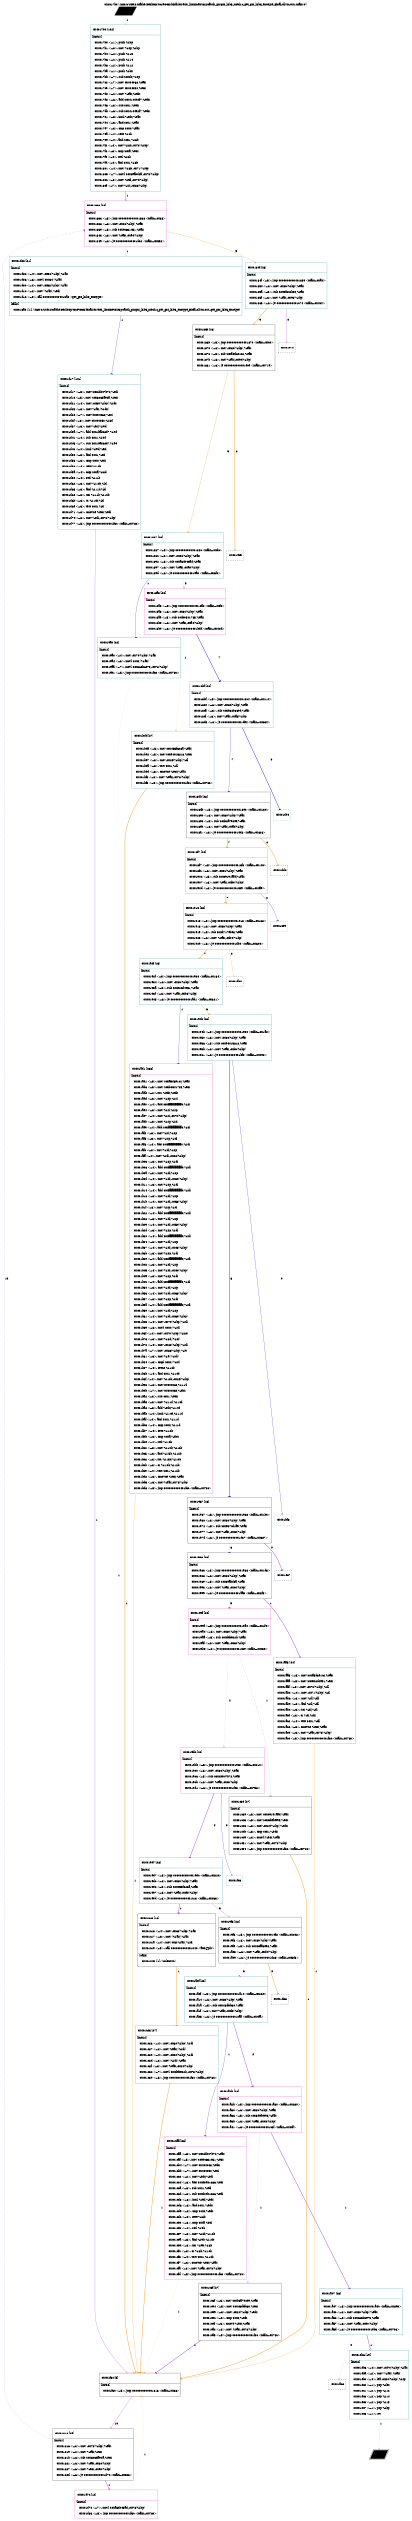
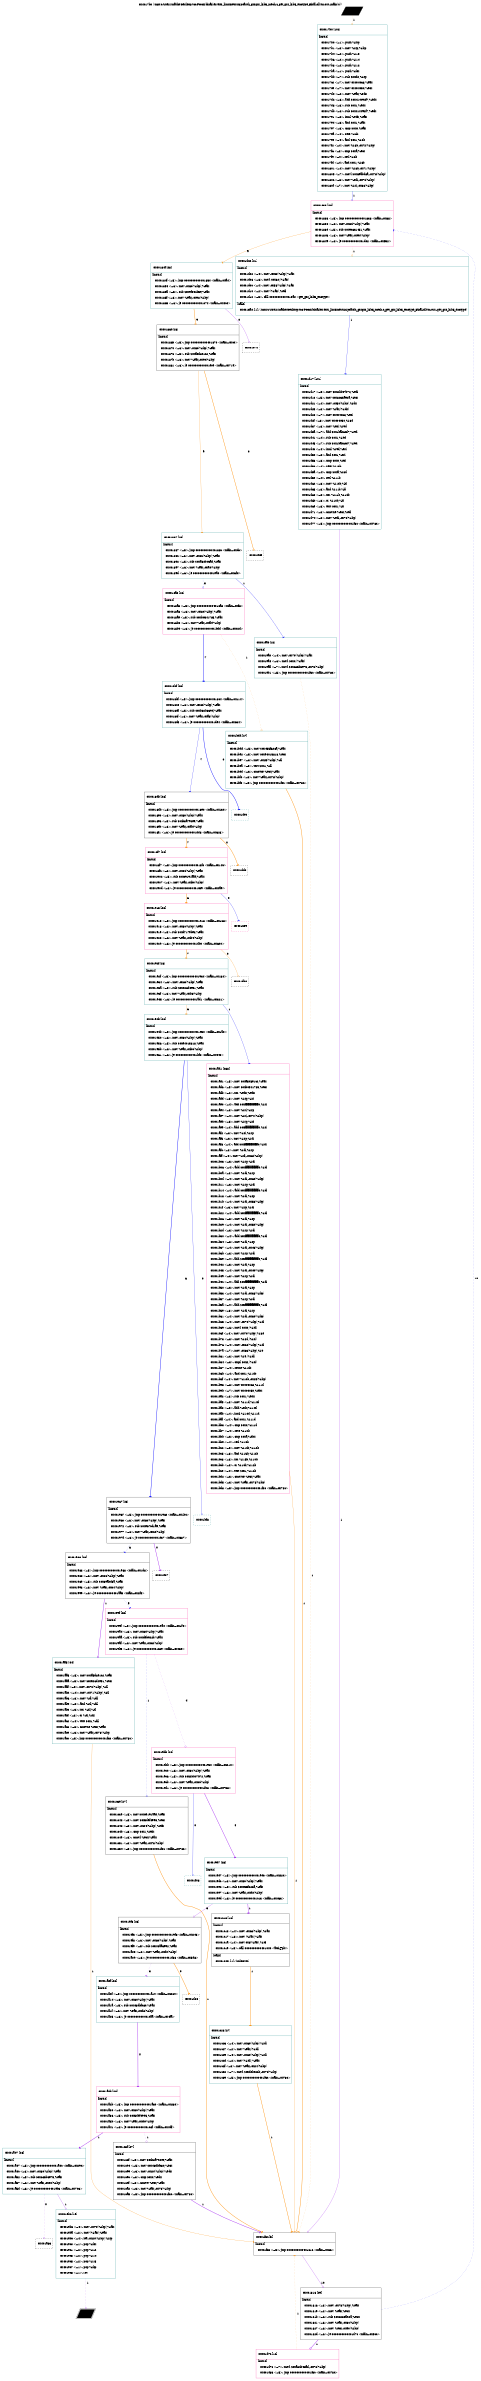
edge "0x4018f7 [28]" -> "0x401913 [28]": label " 7" -> " 6"
node "0x401caa [88]": removed
edge "0x401a47 [28]" -> "0x401eb6 [19]": style bold -> solid
